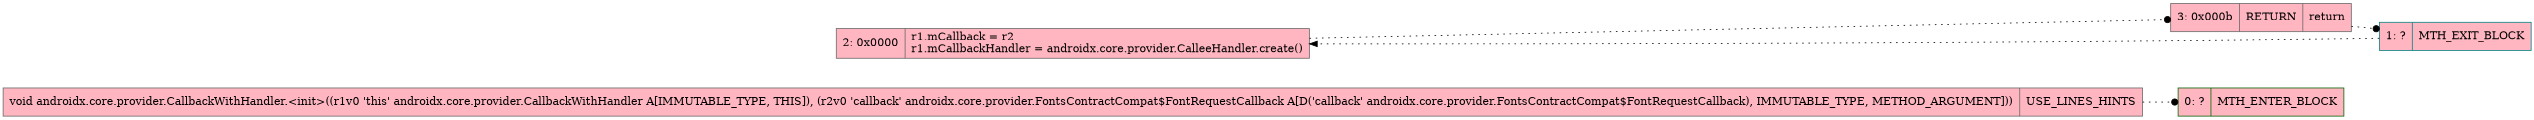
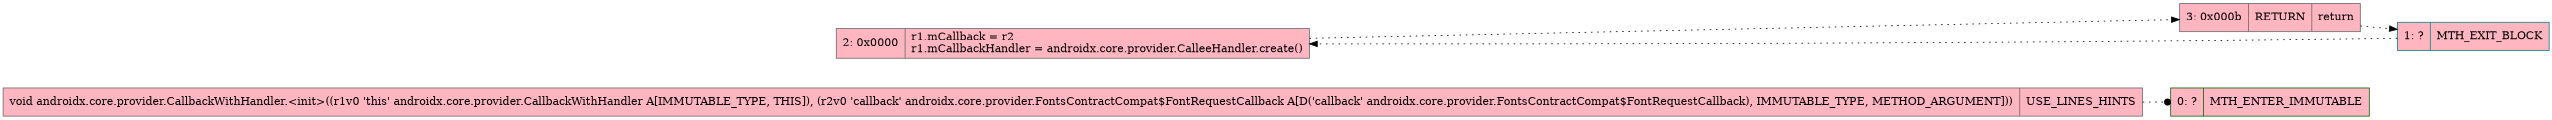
edge "3: 0x000b" -> "1: ?": arrowhead dot -> normal
edge "2: 0x0000" -> "3: 0x000b": arrowhead dot -> normal
node "0: ?": text "MTH_ENTER_BLOCK" -> "MTH_ENTER_IMMUTABLE"
